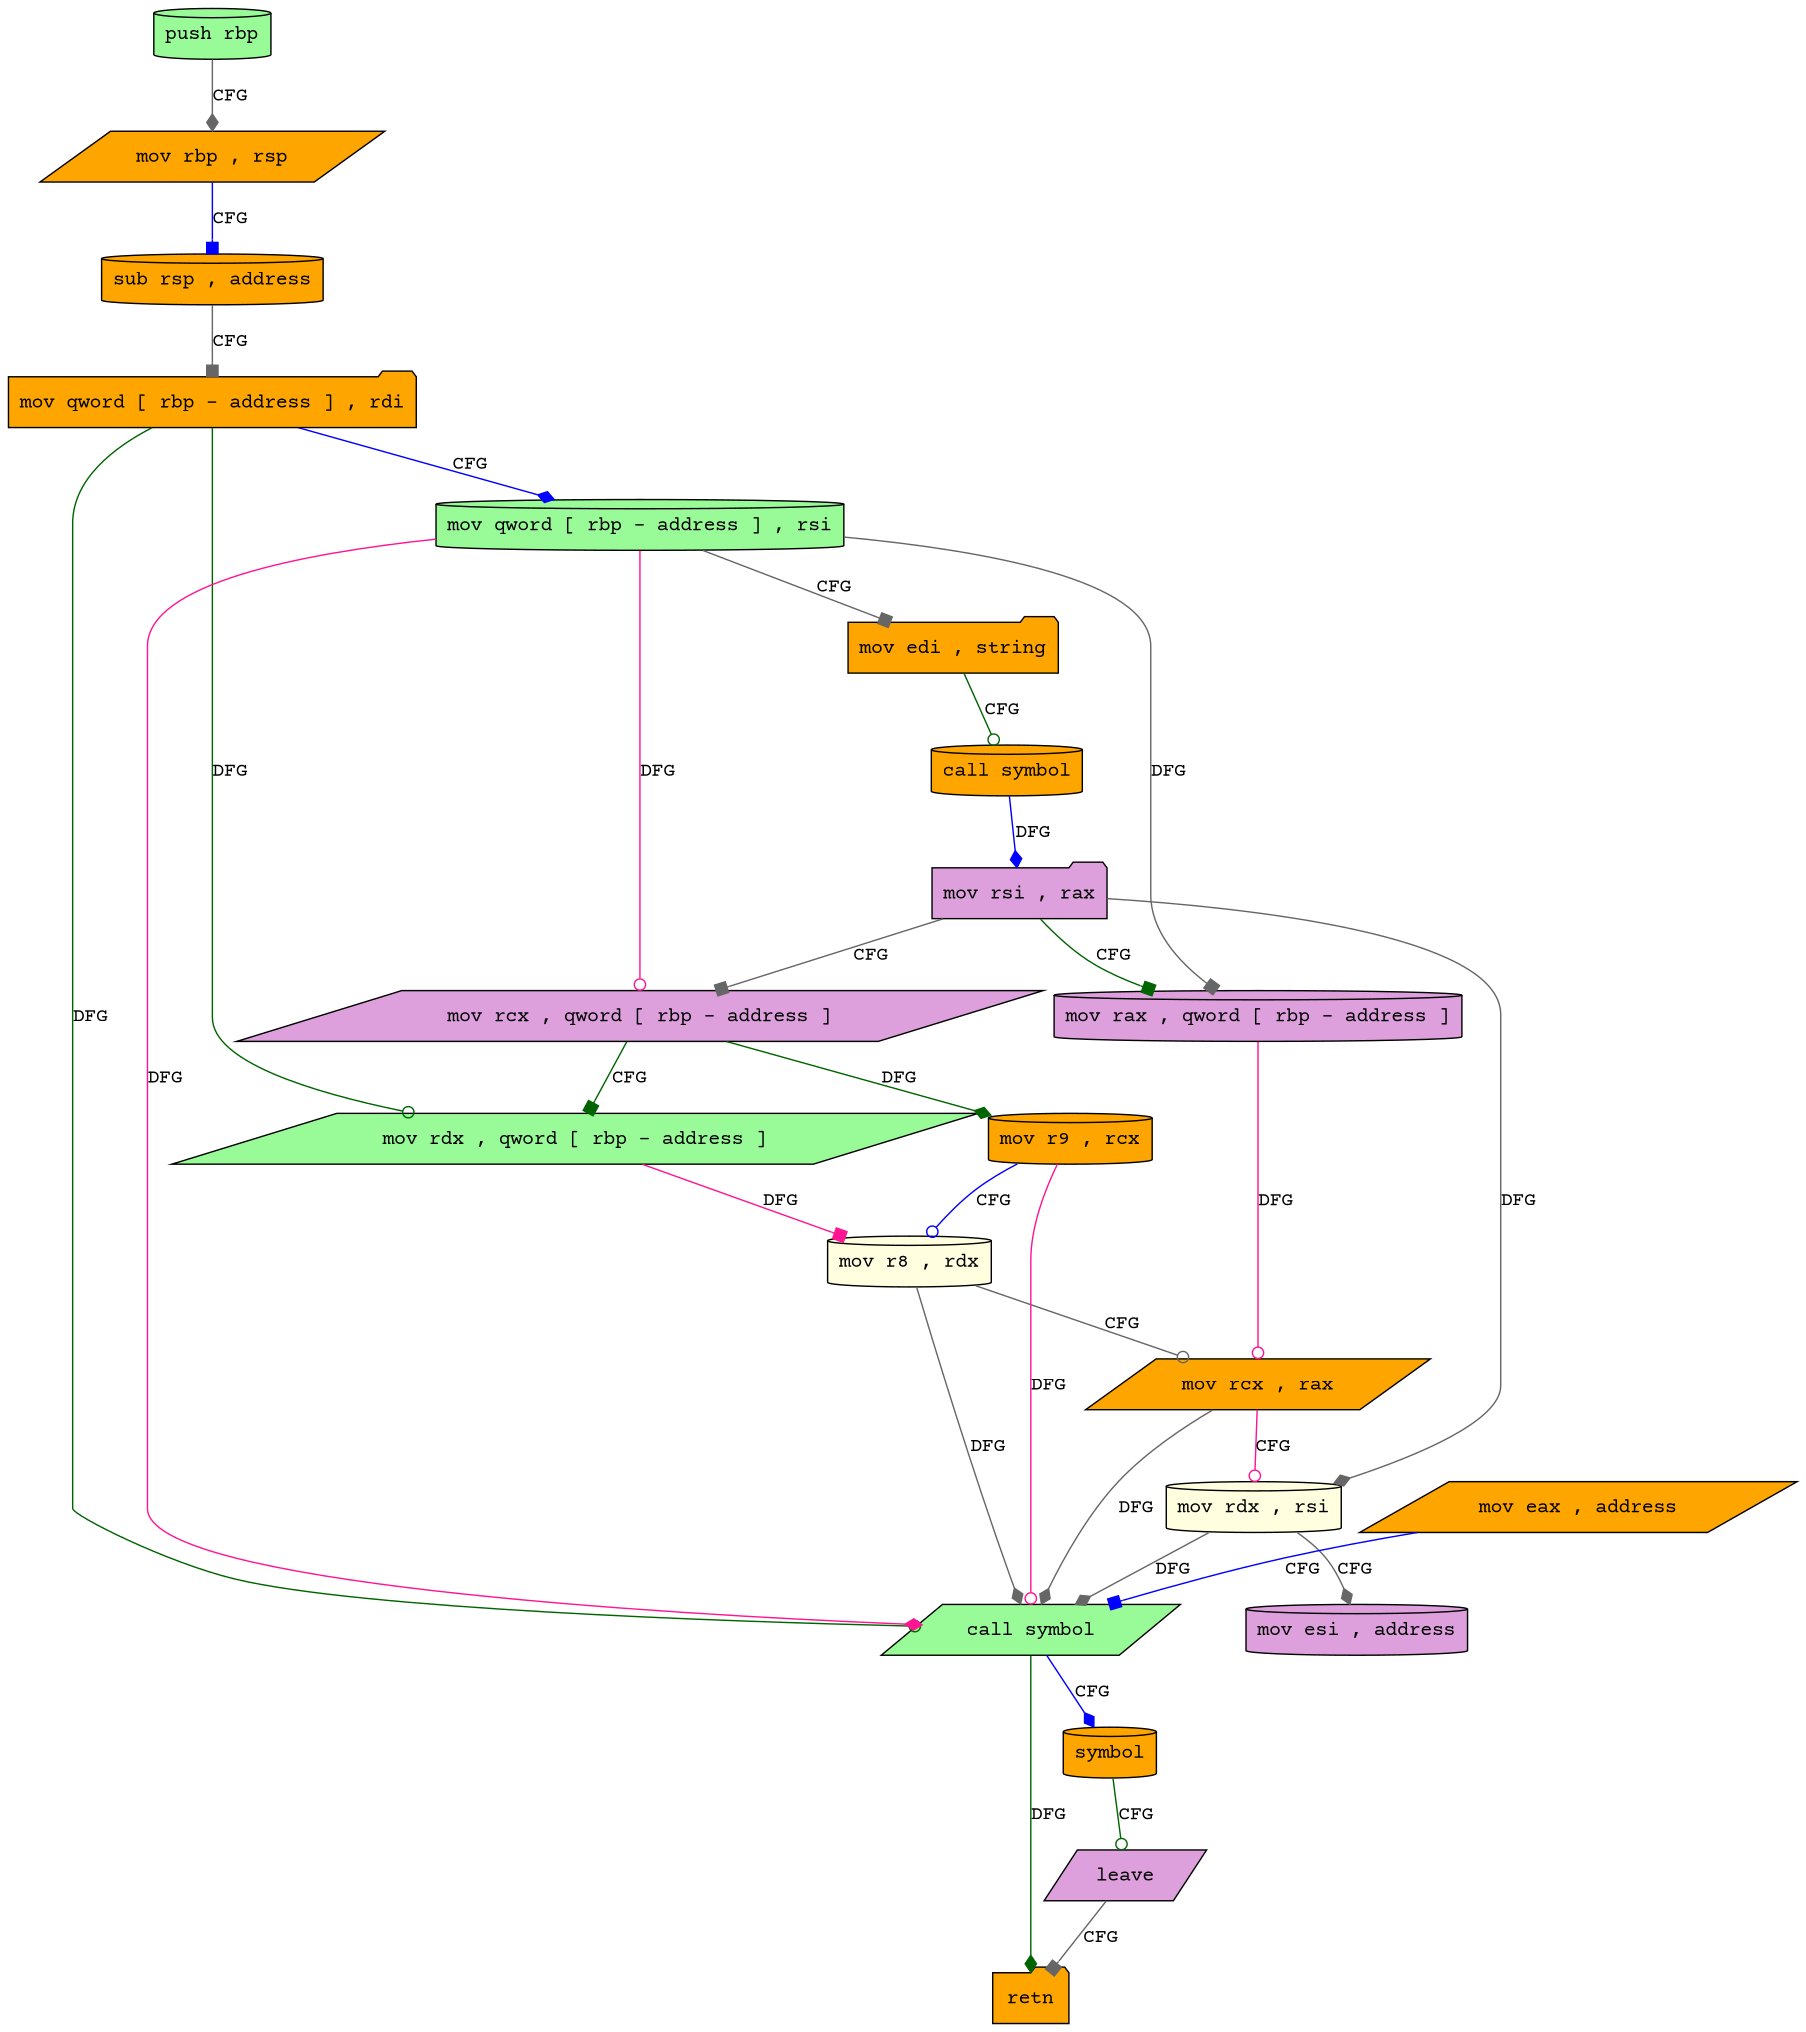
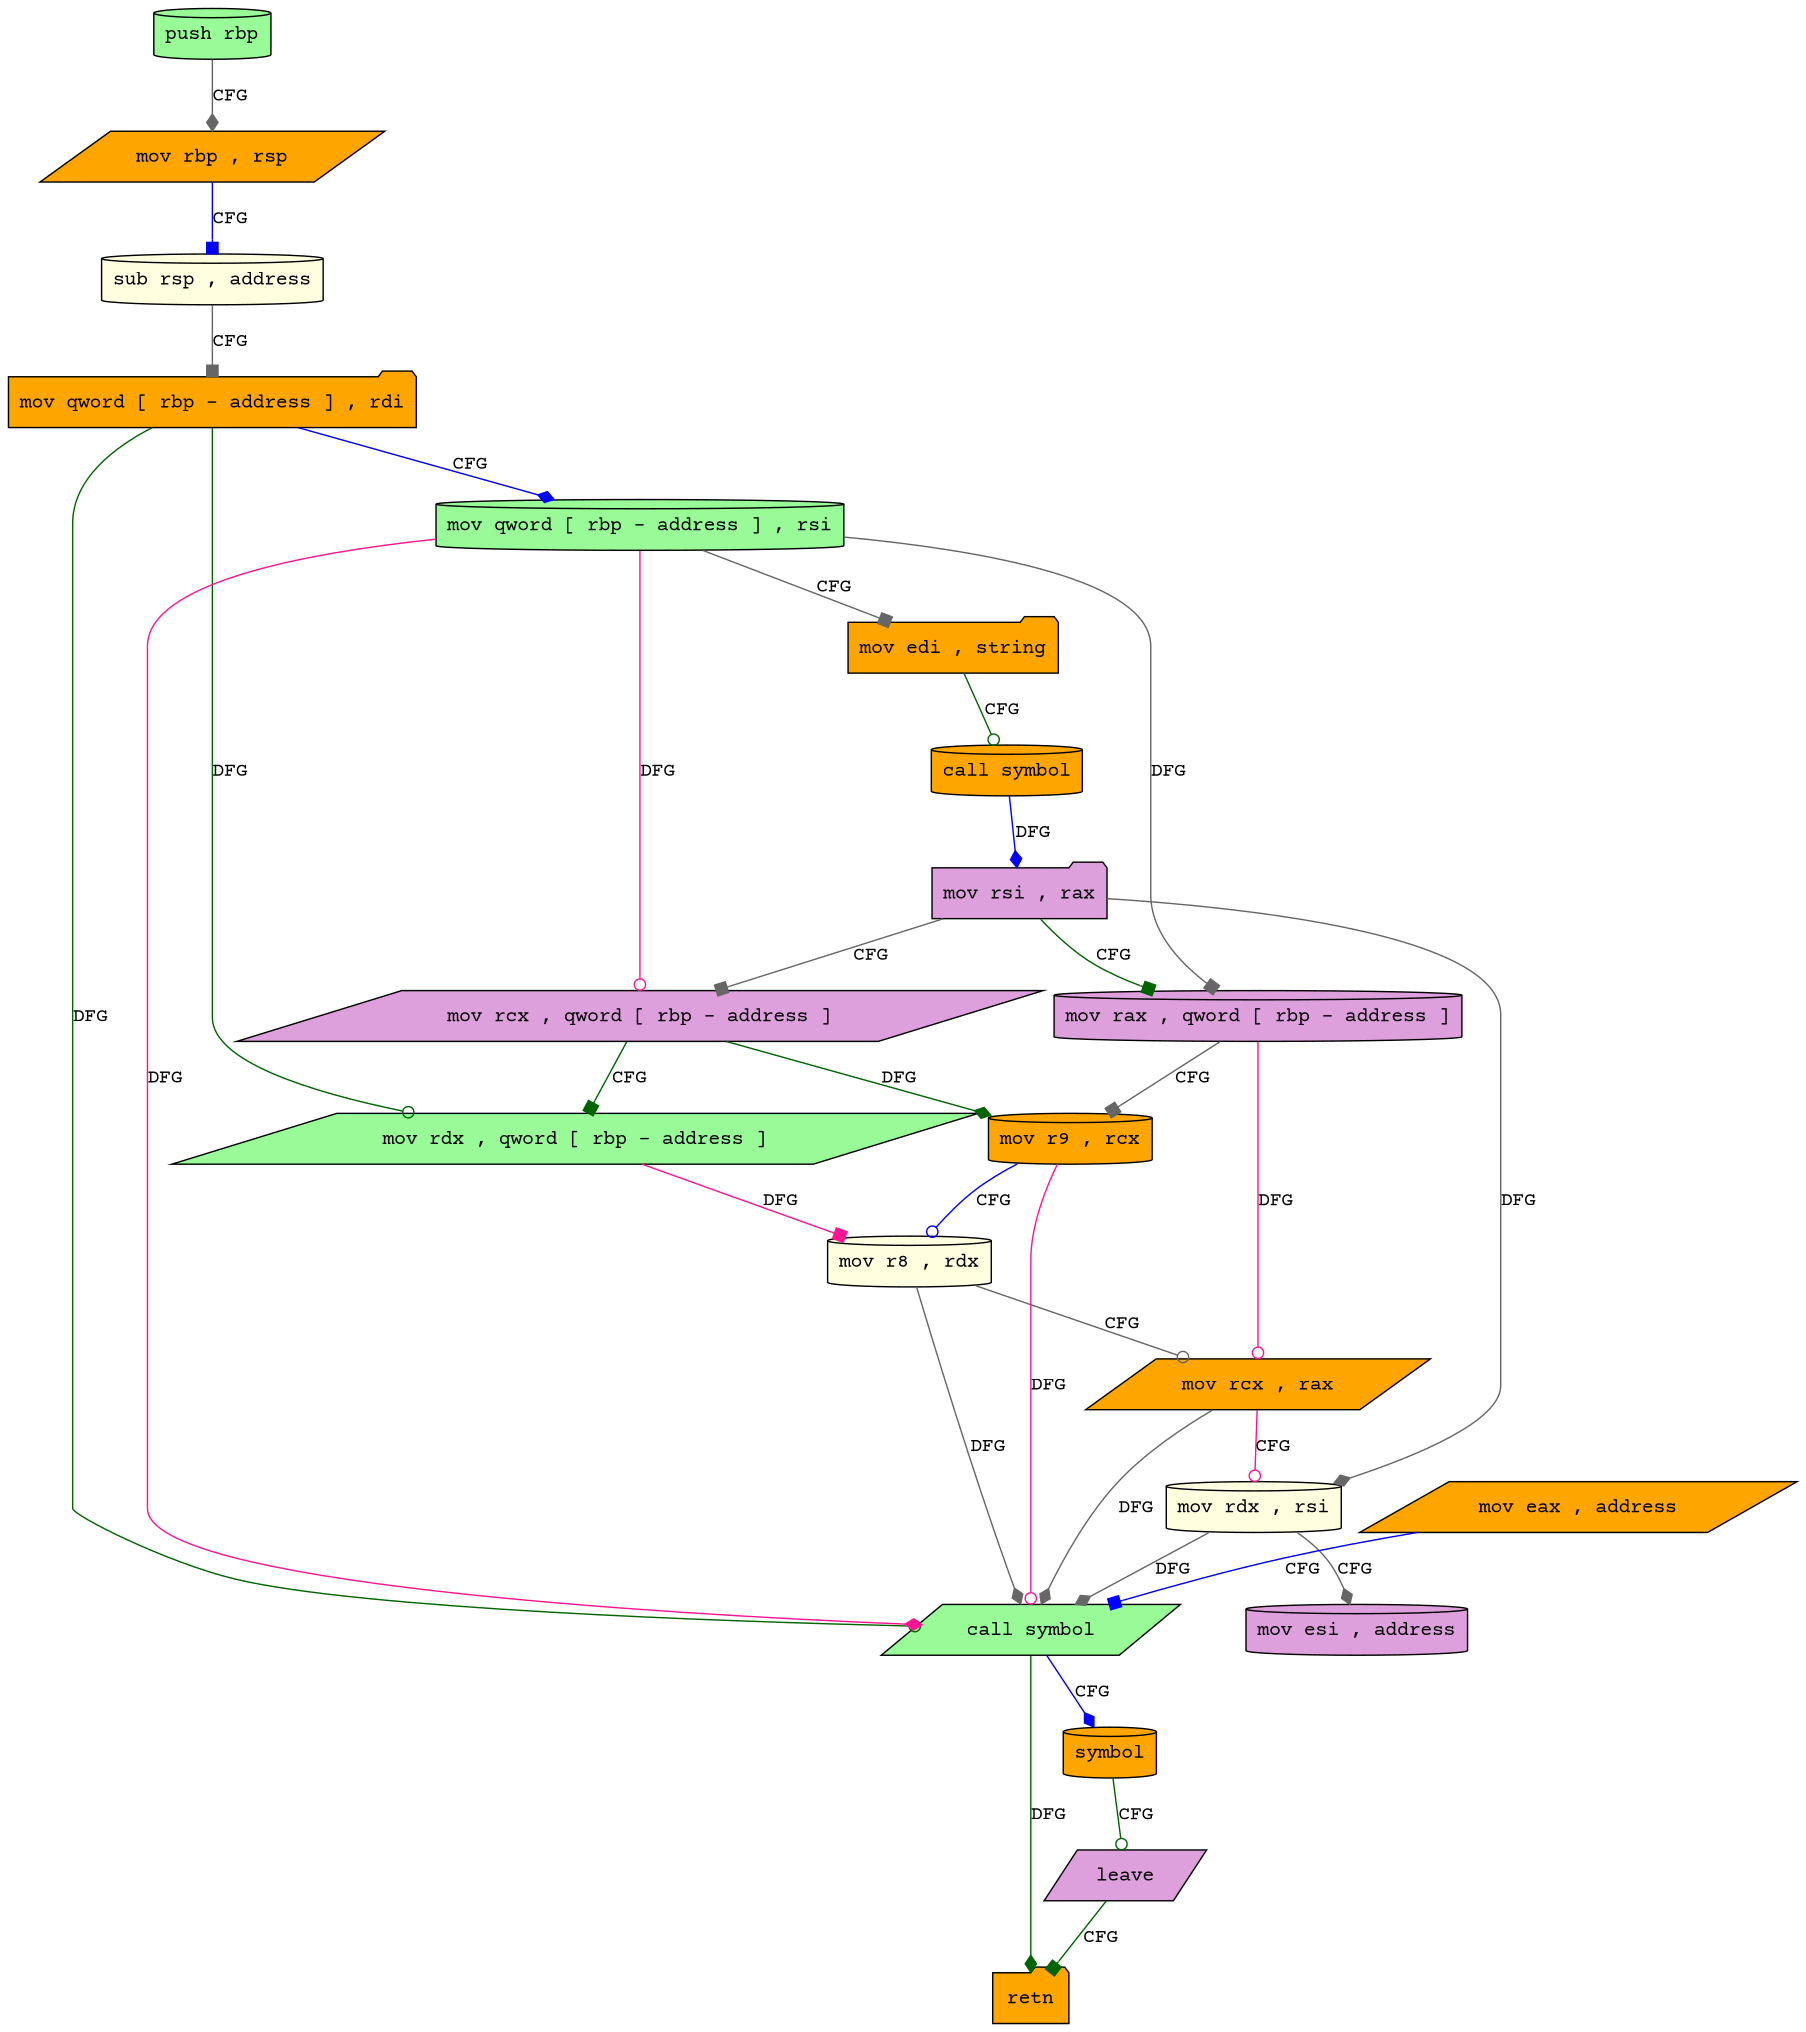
node "sub rsp , address": fillcolor orange -> lightyellow
edge "mov rax , qword [ rbp - address ]" -> "mov r9 , rcx": added, label "CFG"
edge "leave" -> "retn": color gray40 -> darkgreen
